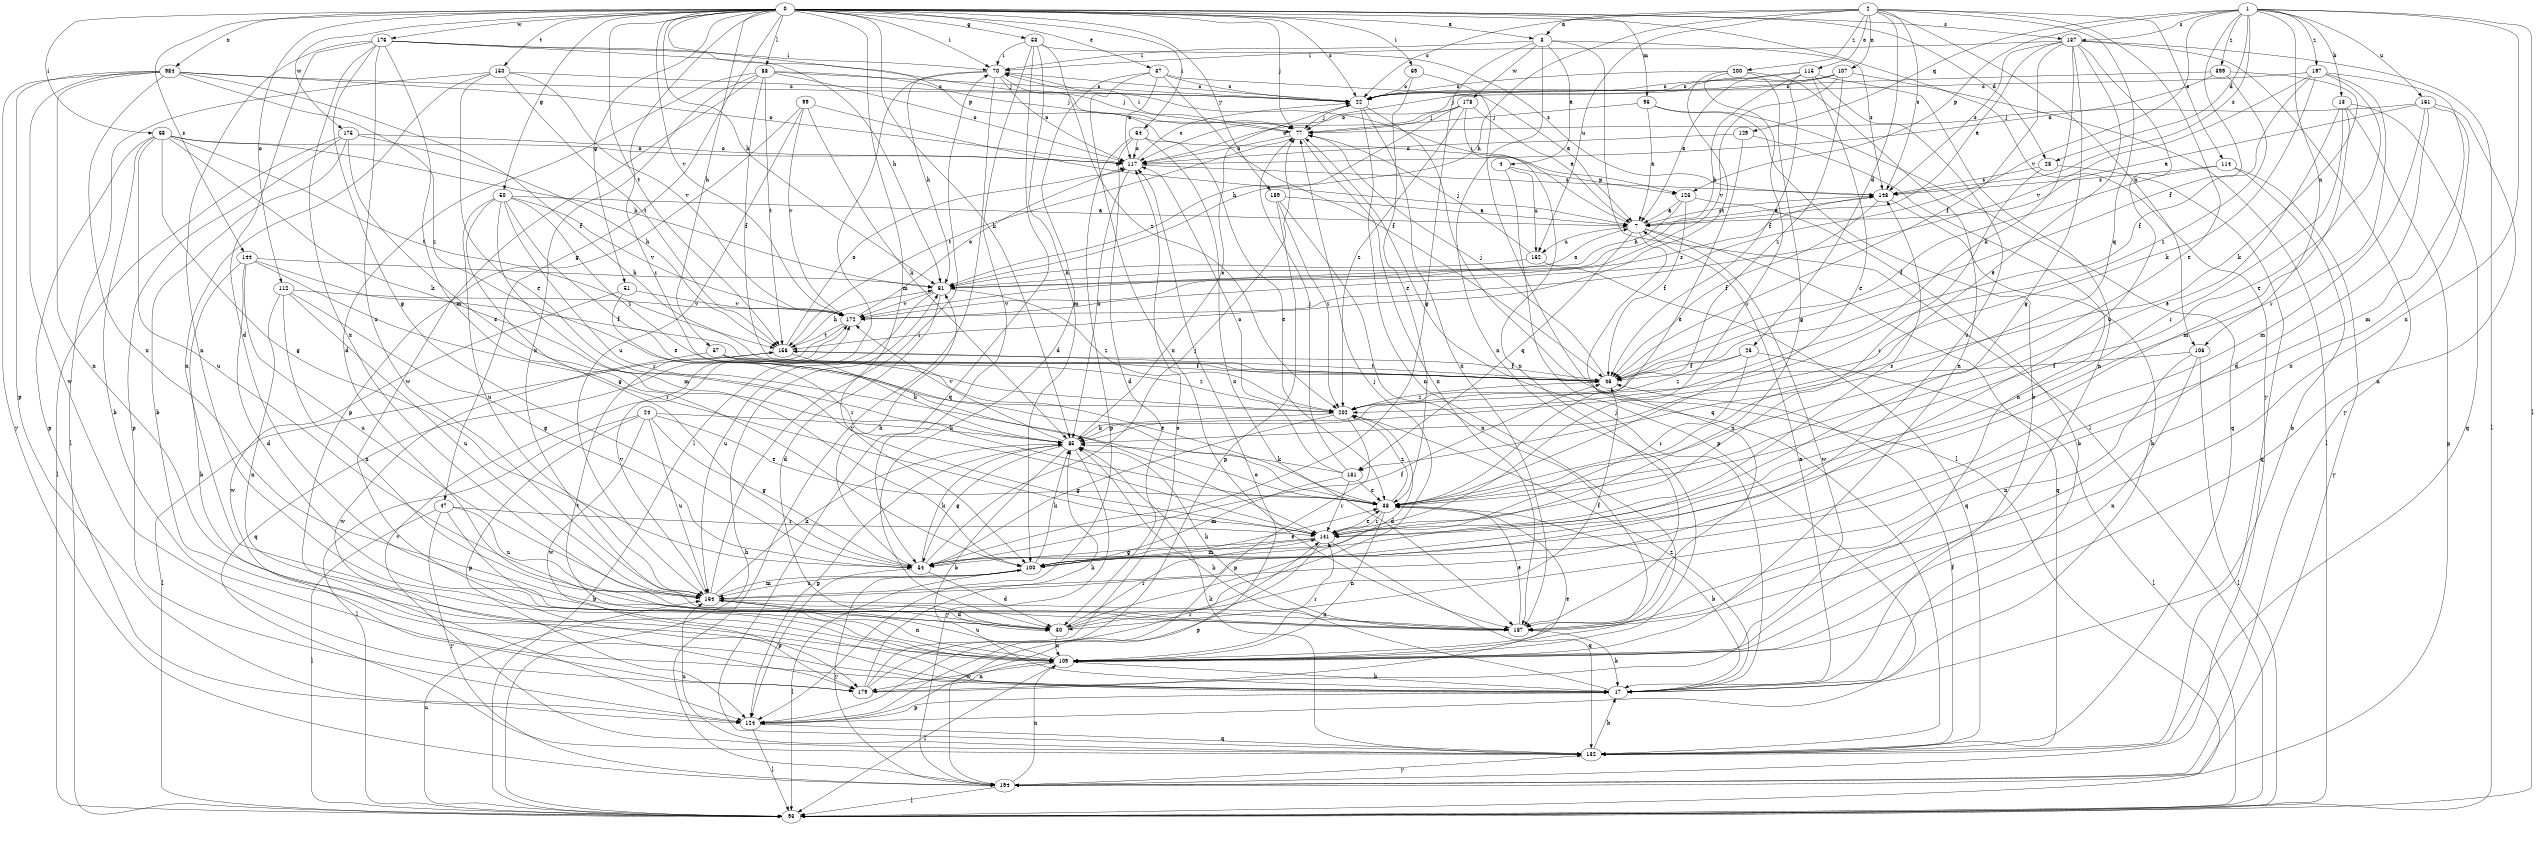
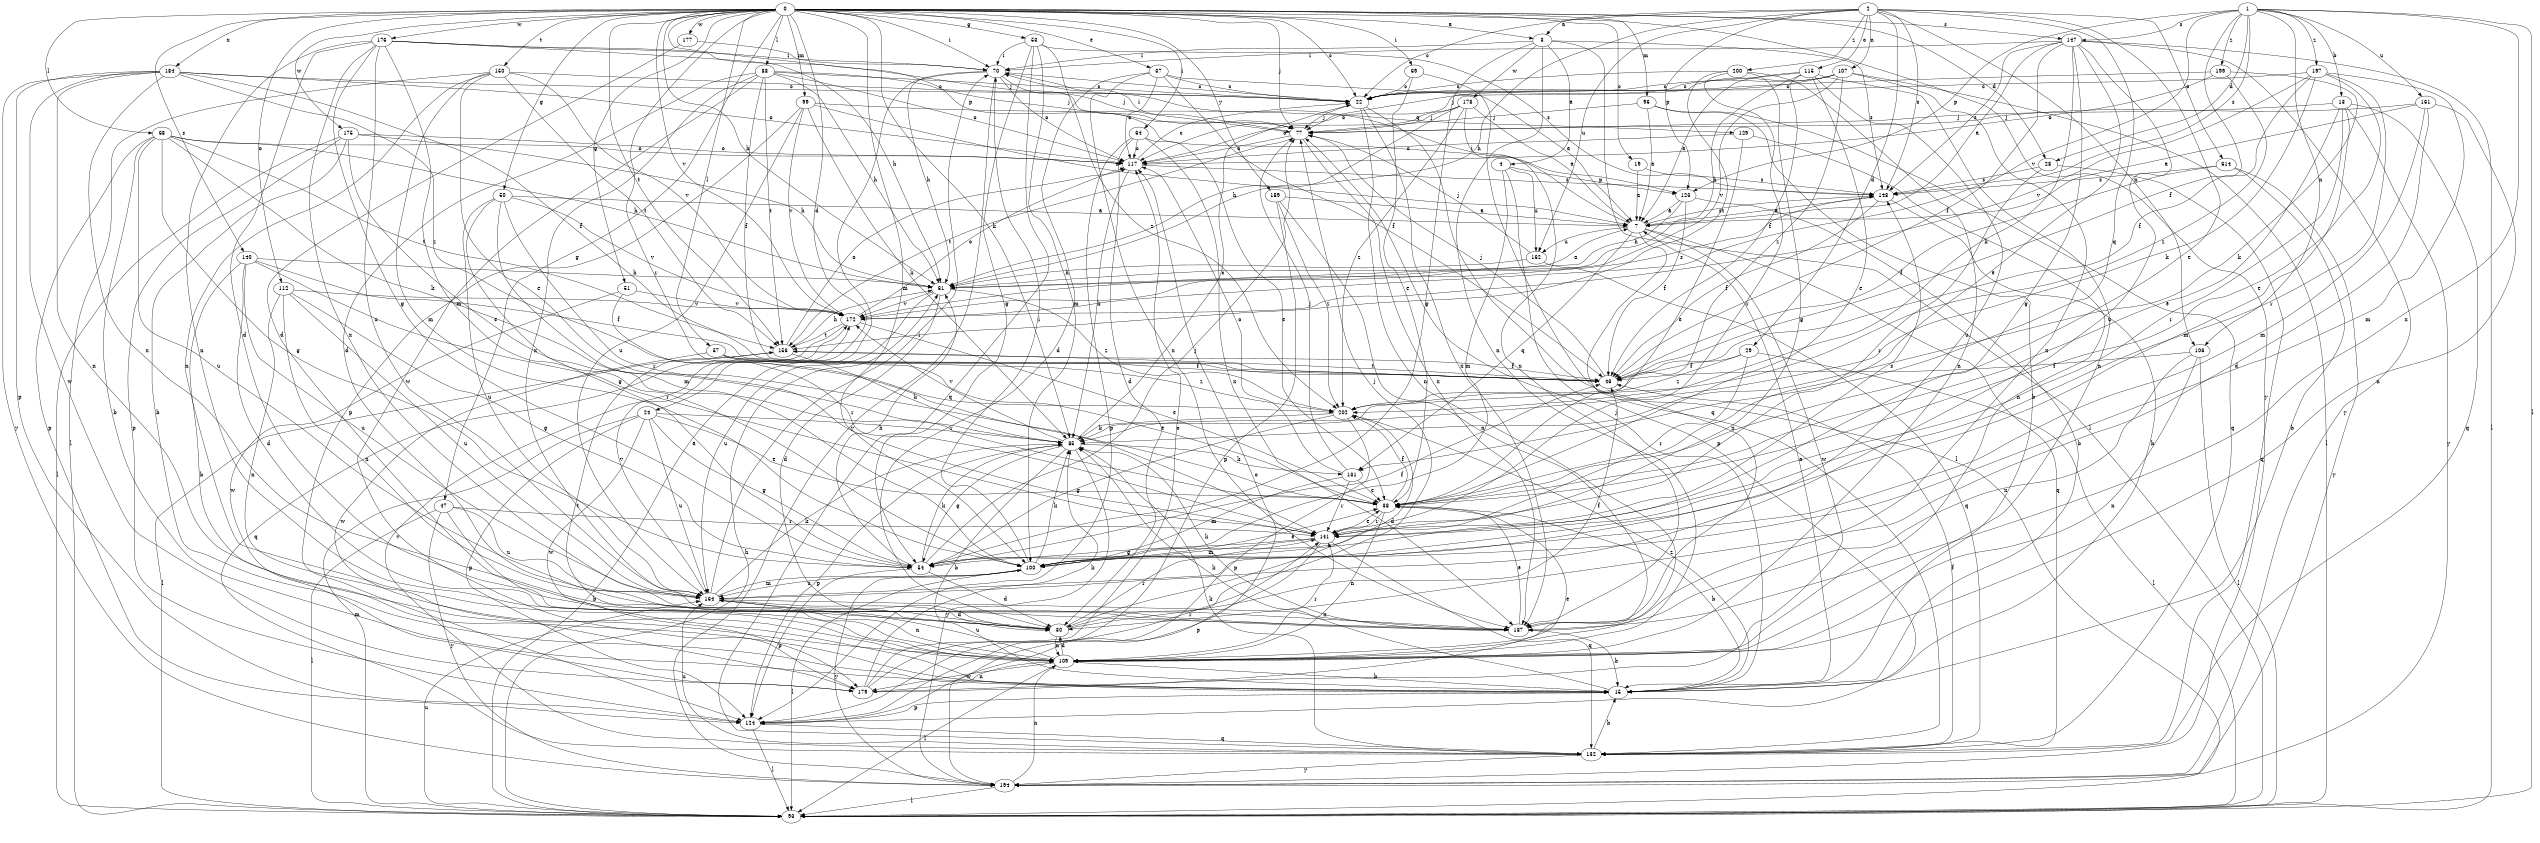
edge "1" -> "129": now "99" -> "129"
node "177": added
node "137": label "137" -> "147"
edge "0" -> "99": added, label "m"
edge "2" -> "123": added, label "p"
edge "0" -> "68": label "i" -> "l"
node "984": label "984" -> "184"
node "399": label "399" -> "199"
edge "13" -> "77": added, label "j"
node "19": added
node "114": label "114" -> "614"
edge "88" -> "61": added, label "h"
edge "0" -> "57": label "h" -> "l"
edge "175" -> "156": now "175" -> "61"
node "144": label "144" -> "140"
edge "0" -> "24": added, label "d"
edge "53" -> "54": label "v" -> "g"
node "26": label "26" -> "29"
edge "100" -> "70": added, label "i"
edge "50" -> "202": removed, label "z"
edge "150" -> "100": added, label "m"
edge "46" -> "202": removed, label "z"
edge "50" -> "38": now "172" -> "38"
edge "24" -> "85": label "k" -> "r"
edge "70" -> "93": label "l" -> "a"
edge "13" -> "194": label "p" -> "y"
edge "131" -> "85": reversed
edge "38" -> "202": label "z" -> "f"
edge "161" -> "187": now "107" -> "187"
edge "4" -> "100": added, label "m"
edge "24" -> "93": label "l" -> "m"
edge "109" -> "30": added, label "d"
node "17": label "17" -> "15"
edge "194" -> "132": reversed
